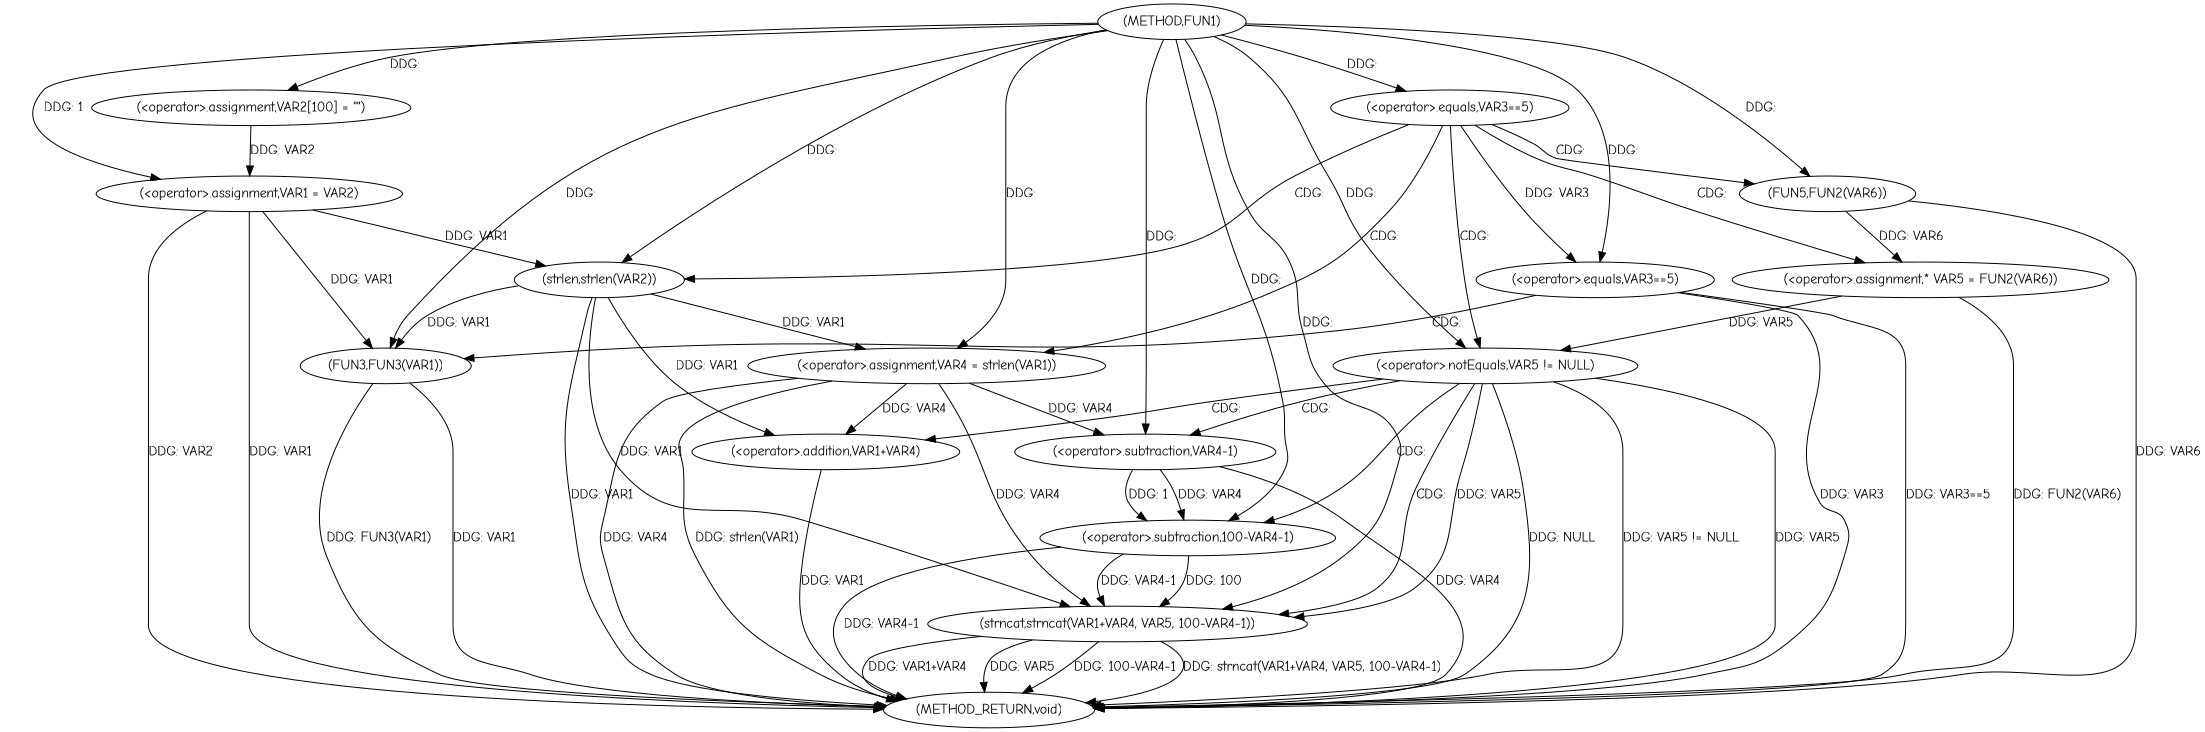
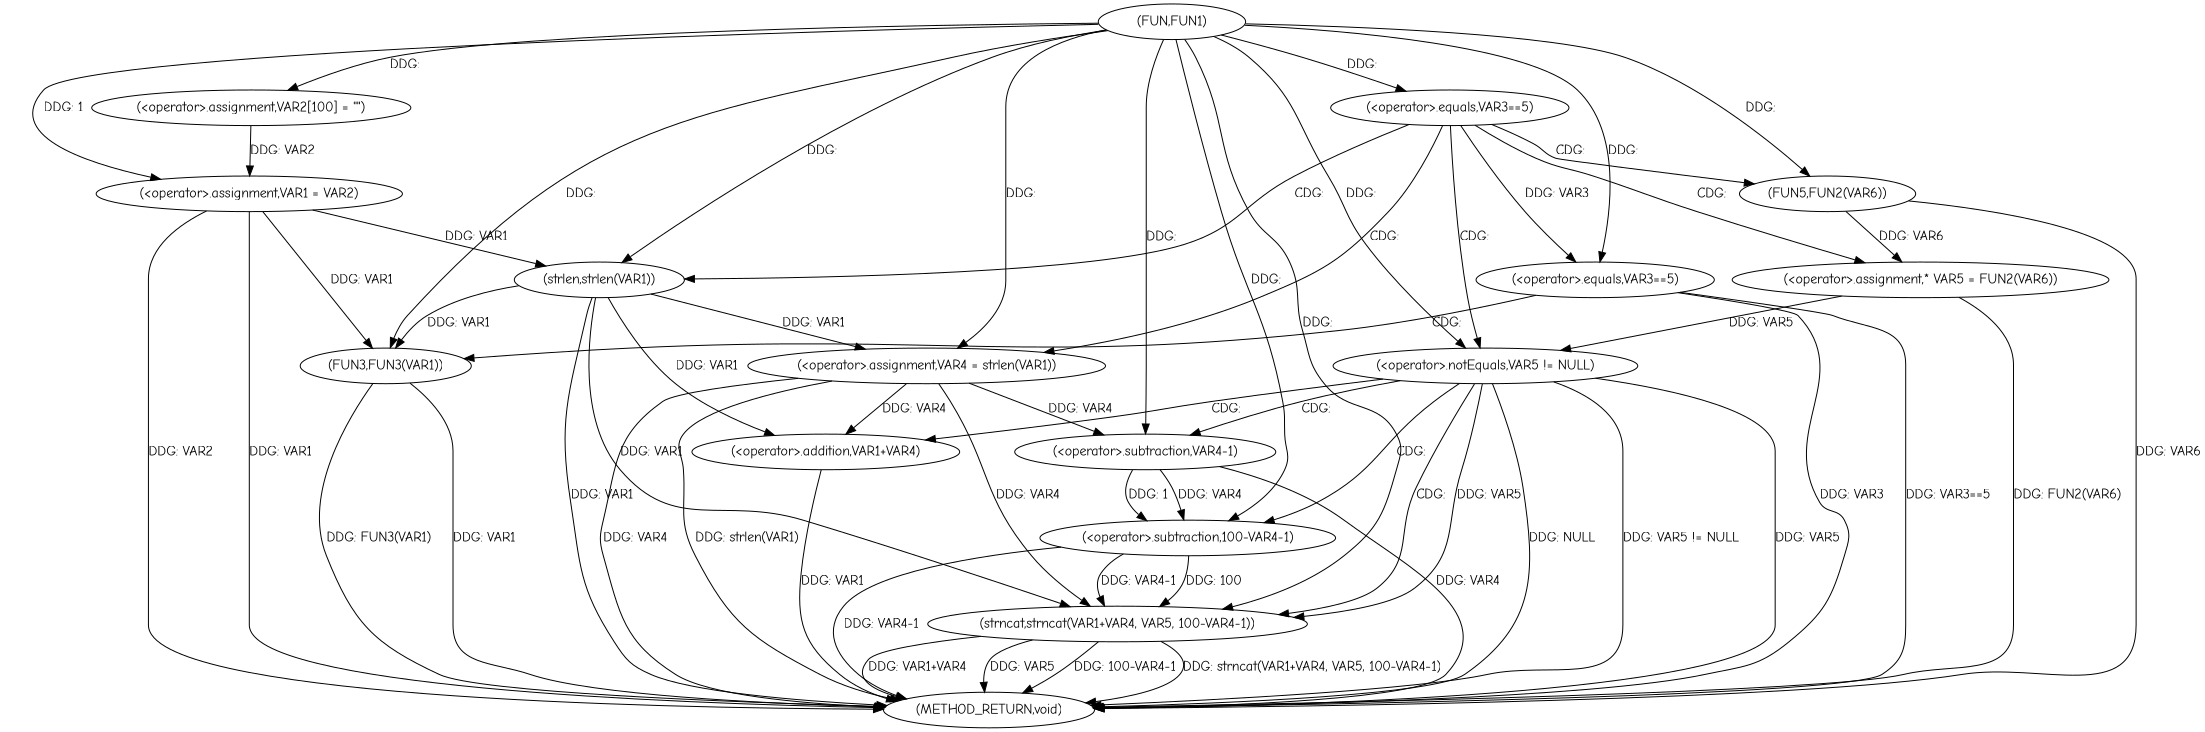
node "(METHOD,FUN1)": label "(METHOD,FUN1)" -> "(FUN,FUN1)"
node "(strlen,strlen(VAR2))": label "(strlen,strlen(VAR2))" -> "(strlen,strlen(VAR1))"
